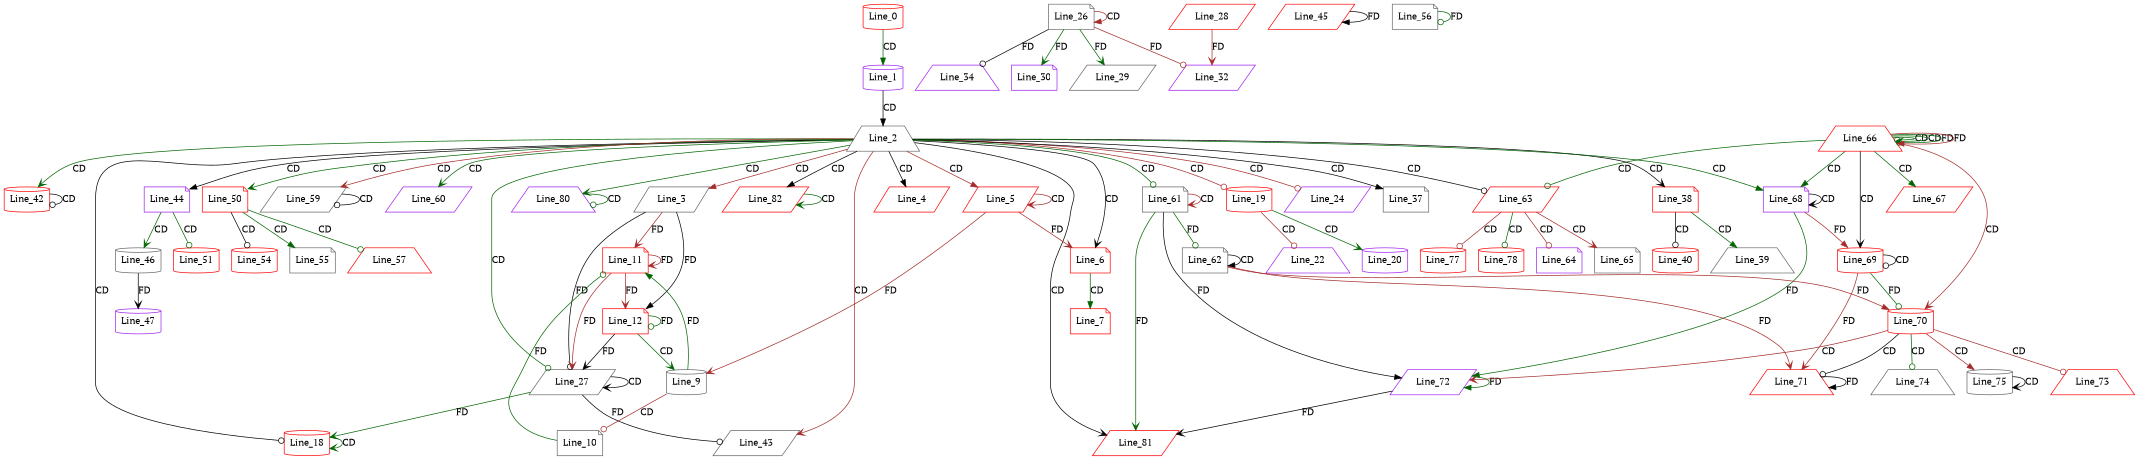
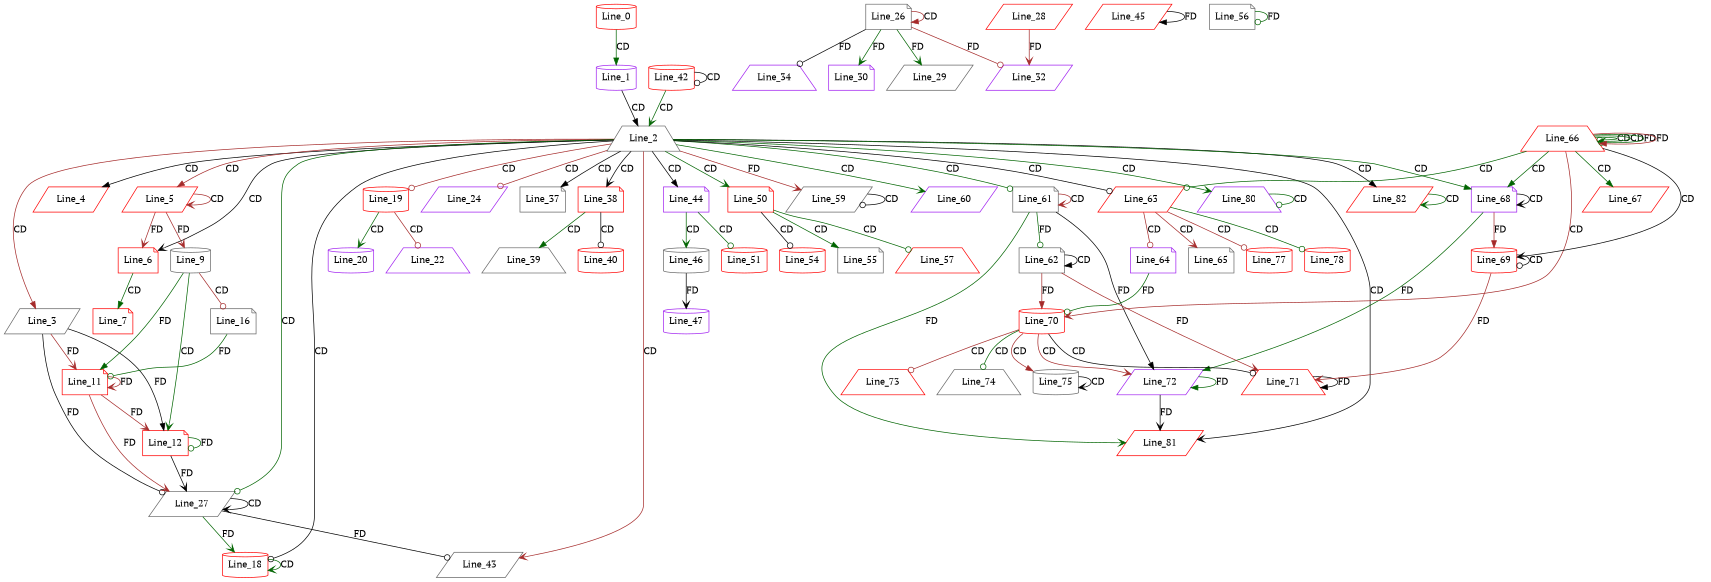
edge "Line_2" -> "Line_42": reversed
edge "Line_2" -> "Line_59": label "CD" -> "FD"
edge "Line_69" -> "Line_70": now "Line_64" -> "Line_70"
edge "Line_12" -> "Line_9": reversed
node "Line_10": label "Line_10" -> "Line_16"
